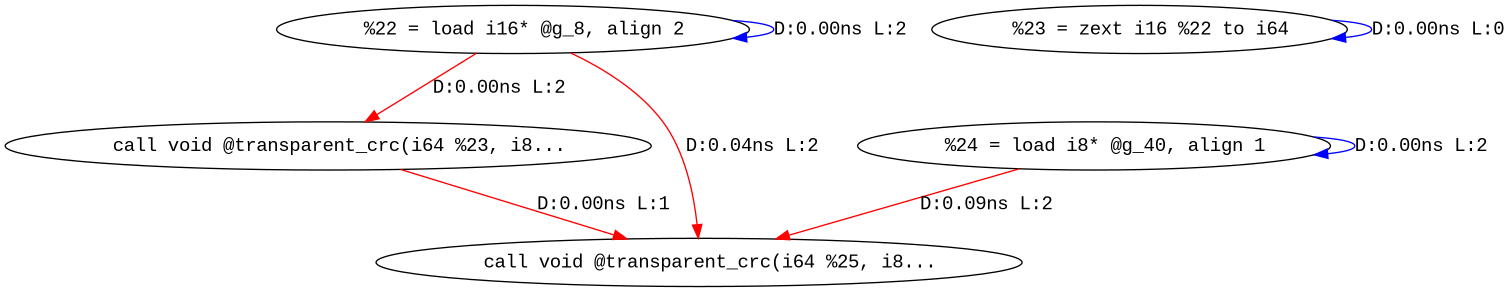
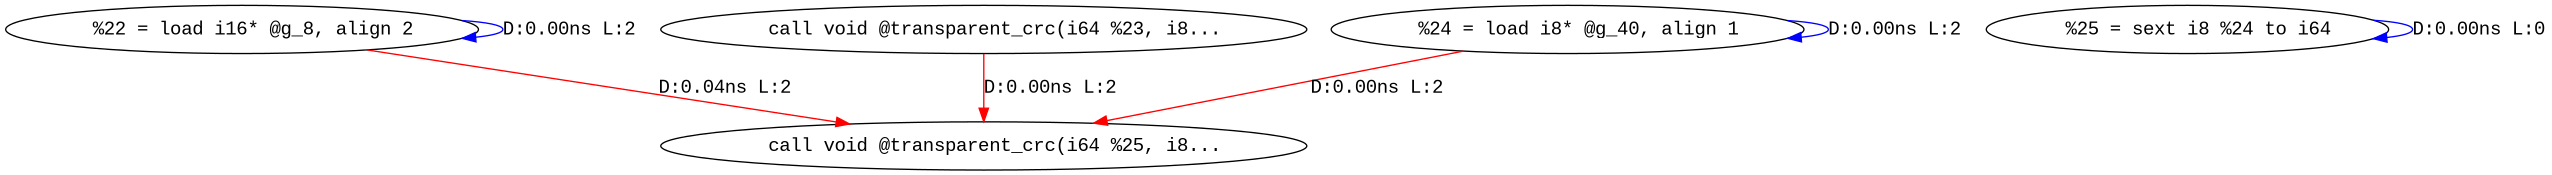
node "%23 = zext i16 %22 to i64": removed
node "%25 = sext i8 %24 to i64": added
edge "%22 = load i16* @g_8, align 2" -> "call void @transparent_crc(i64 %23, i8...": removed, label "D:0.00ns L:2"
edge "call void @transparent_crc(i64 %23, i8..." -> "call void @transparent_crc(i64 %25, i8...": label "D:0.00ns L:1" -> "D:0.00ns L:2"
edge "%24 = load i8* @g_40, align 1" -> "call void @transparent_crc(i64 %25, i8...": label "D:0.09ns L:2" -> "D:0.00ns L:2"
